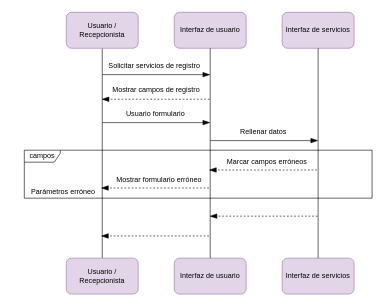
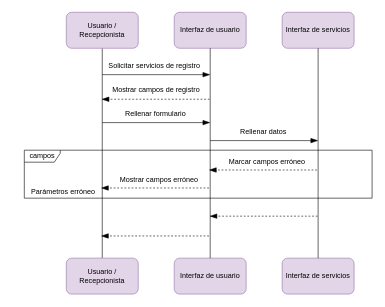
node "Usuario formulario": label "Usuario formulario" -> "Rellenar formulario"
node "Marcar campos erróneos": label "Marcar campos erróneos" -> "Marcar campos erróneo"
node "Mostrar formulario erróneo": label "Mostrar formulario erróneo" -> "Mostrar campos erróneo"
